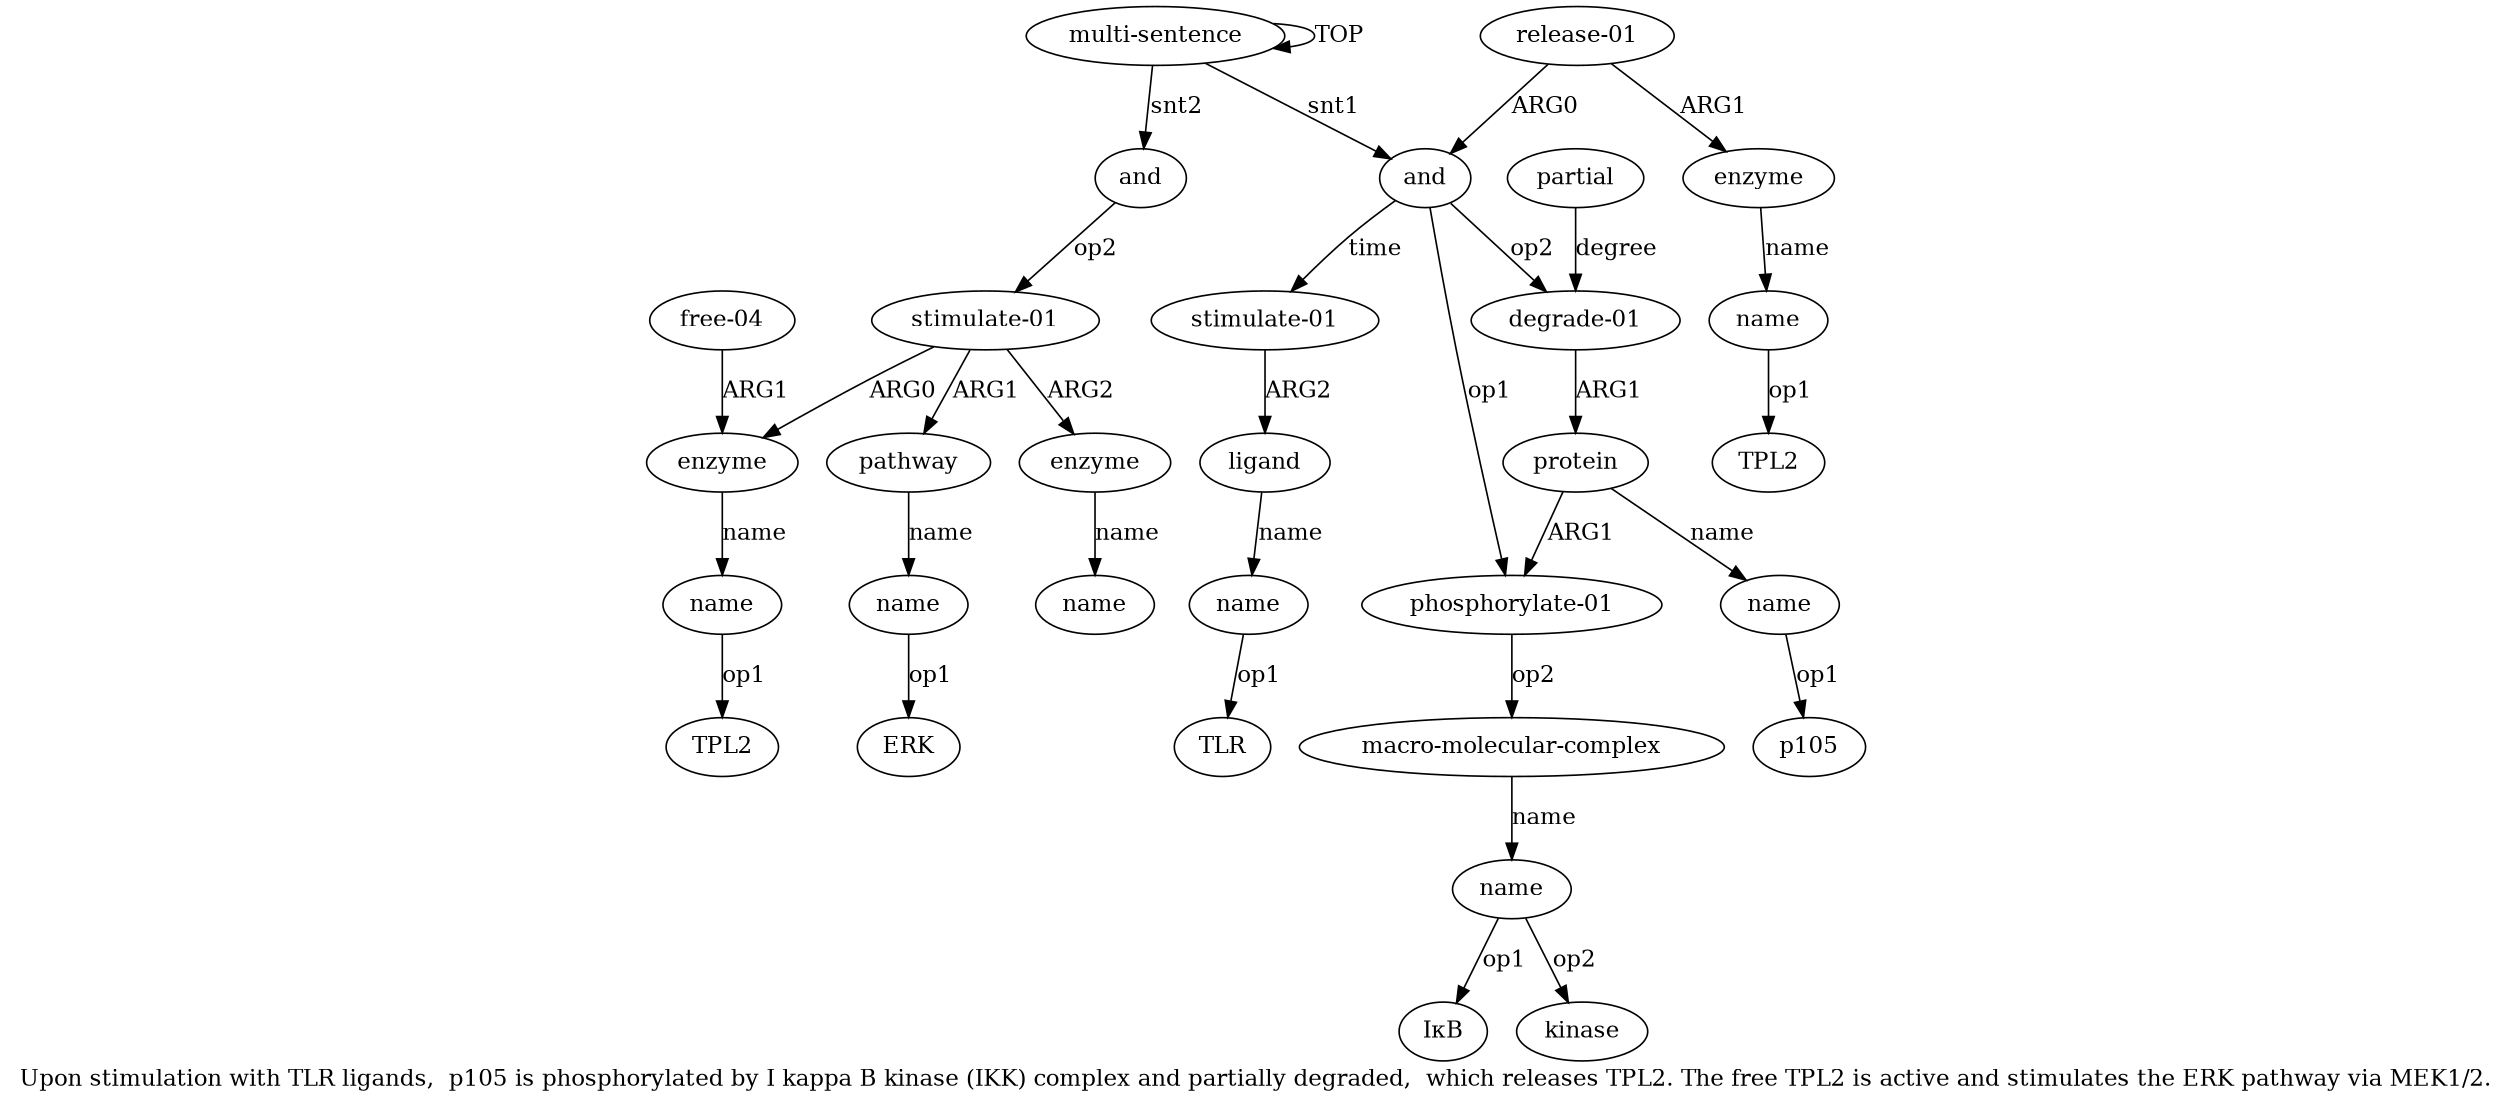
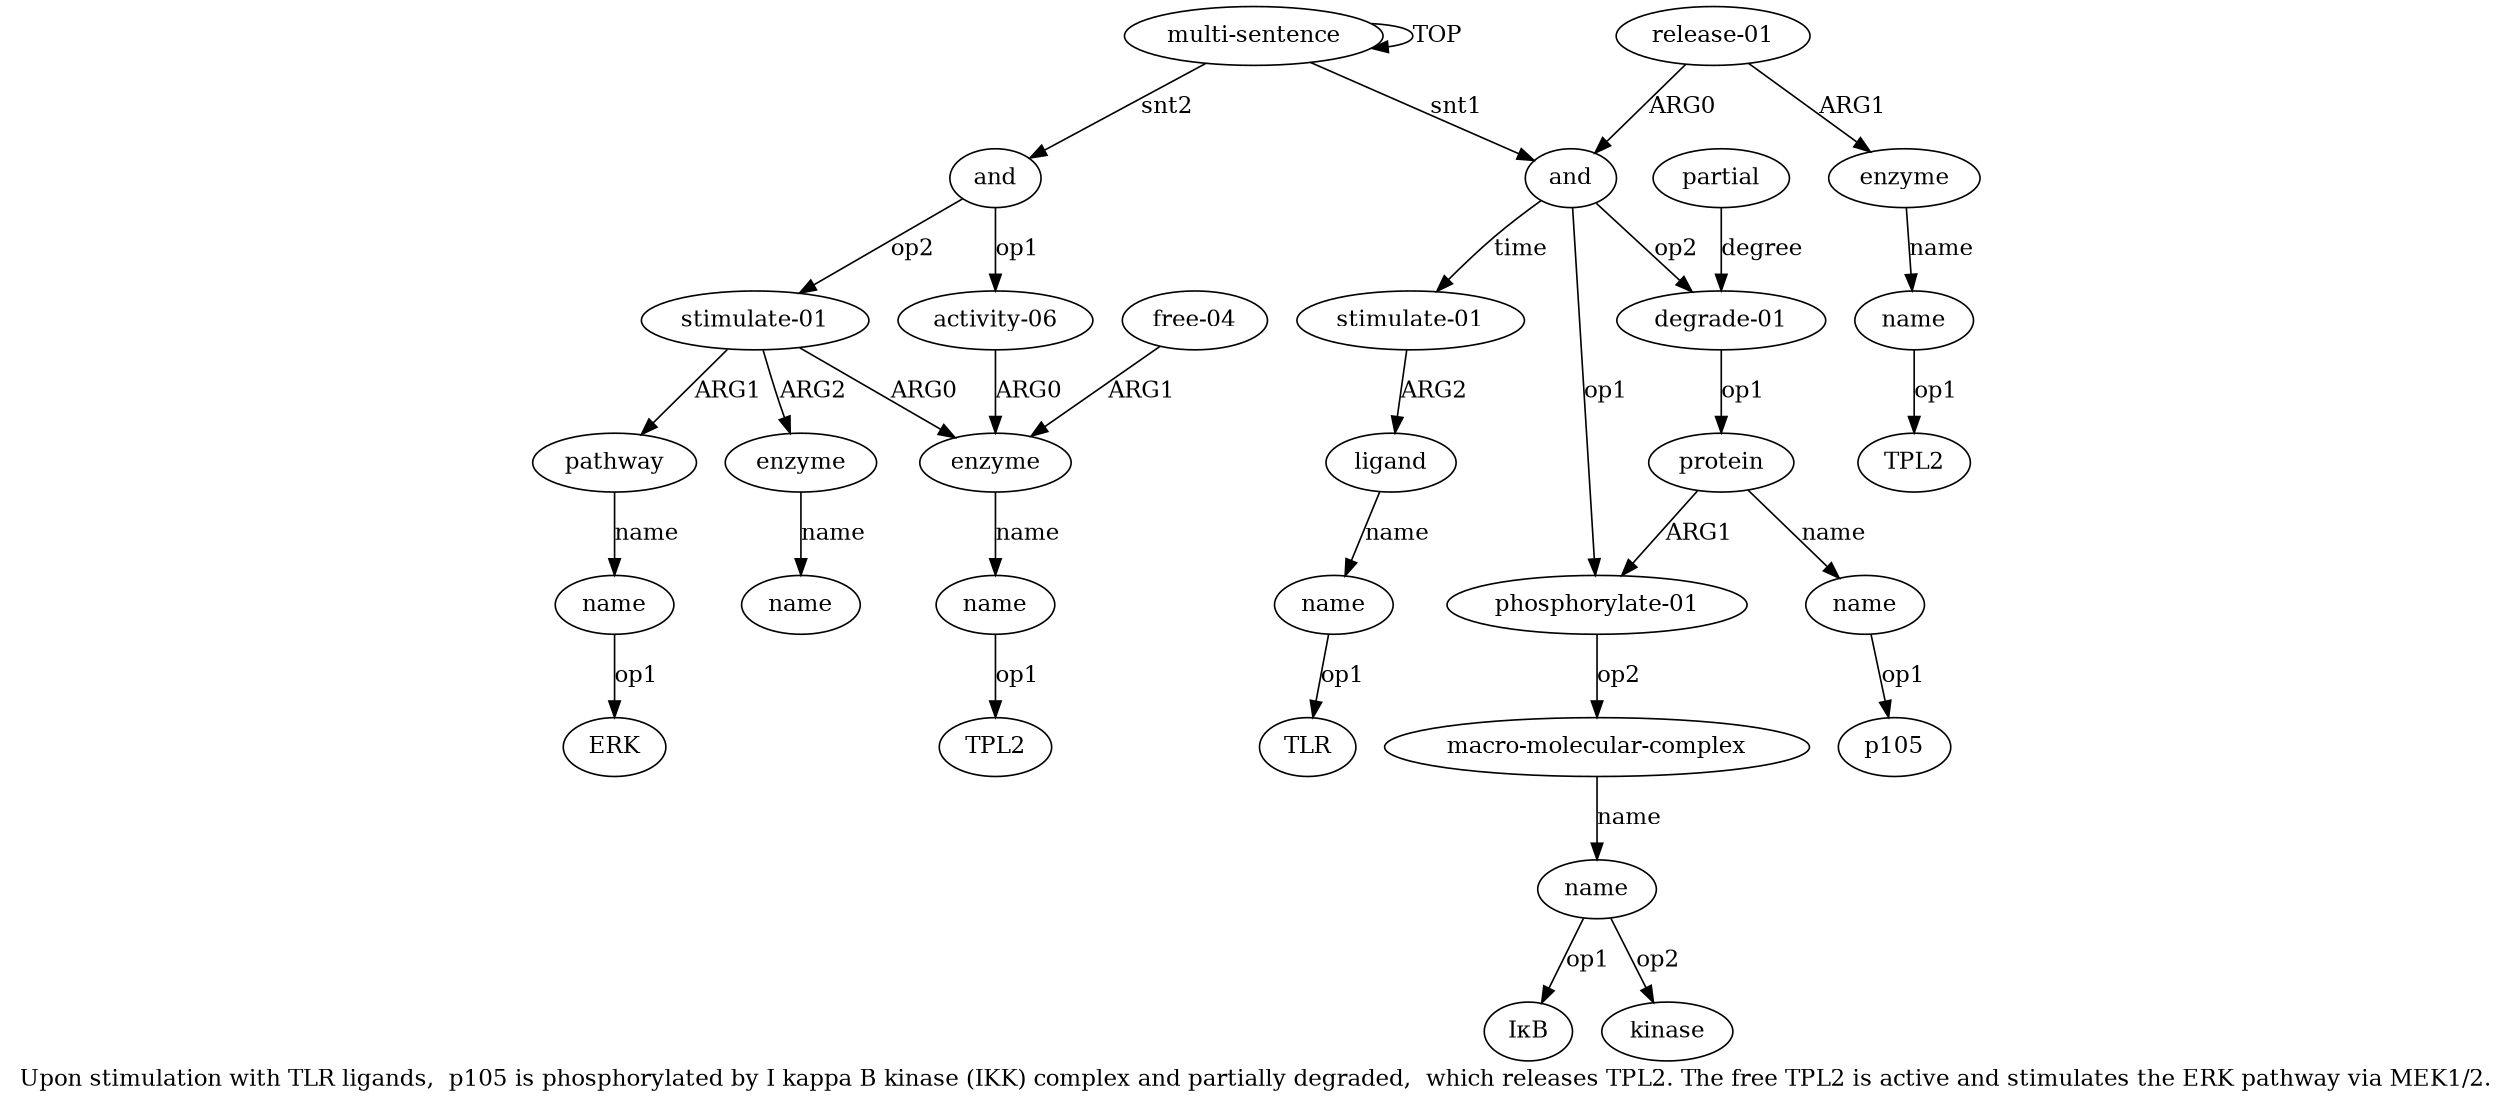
node "activity-06": added
edge "degrade-01" -> "protein": label "ARG1" -> "op1"
